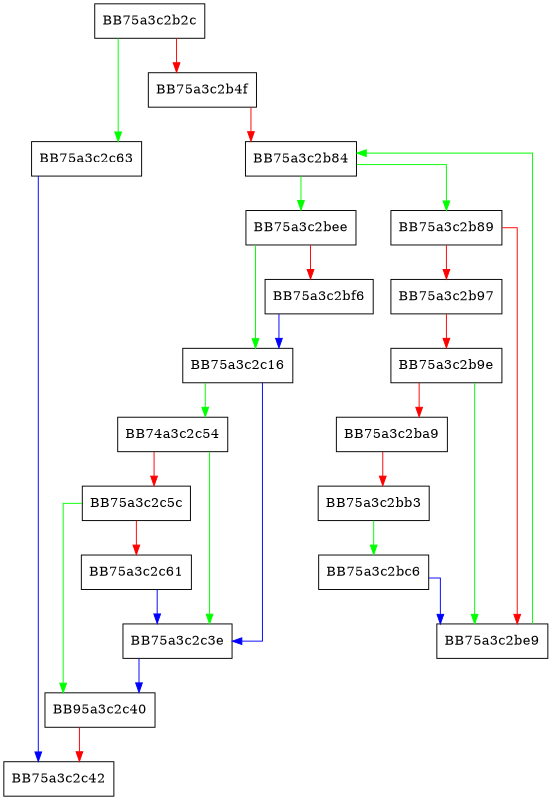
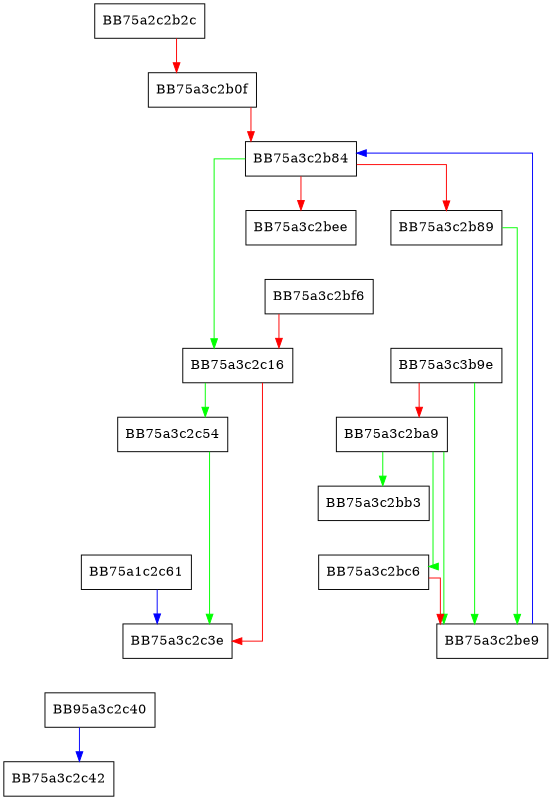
node "BB75a3c2b2c": label "BB75a3c2b2c" -> "BB75a2c2b2c"
node "BB75a3c2b4f": label "BB75a3c2b4f" -> "BB75a3c2b0f"
node "BB75a3c2c63": removed
edge "BB75a3c2b84" -> "BB75a3c2b89": color green -> red
edge "BB75a3c2b84" -> "BB75a3c2bee": color green -> red
edge "BB75a3c2bee" -> "BB75a3c2bf6": removed
edge "BB75a3c2bee" -> "BB75a3c2c16": now "BB75a3c2b84" -> "BB75a3c2c16"
node "BB75a3c2b97": removed
edge "BB75a3c2be9" -> "BB75a3c2b84": color green -> blue
edge "BB75a3c2bf6" -> "BB75a3c2c16": color blue -> red
node "BB75a3c2b9e": label "BB75a3c2b9e" -> "BB75a3c3b9e"
edge "BB75a3c2b89" -> "BB75a3c2be9": color red -> green
node "BB74a3c2c54": label "BB74a3c2c54" -> "BB75a3c2c54"
edge "BB75a3c2ba9" -> "BB75a3c2bb3": color red -> green
node "BB75a3c2c5c": removed
edge "BB75a3c2c16" -> "BB75a3c2c3e": color blue -> red
edge "BB75a3c2bb3" -> "BB75a3c2bc6": now "BB75a3c2ba9" -> "BB75a3c2bc6"
edge "BB75a3c2ba9" -> "BB75a3c2be9": added
node "BB75a3c2c61": label "BB75a3c2c61" -> "BB75a1c2c61"
edge "BB75a3c2bc6" -> "BB75a3c2be9": color blue -> red
edge "BB75a3c2c3e" -> "BB95a3c2c40": removed
edge "BB95a3c2c40" -> "BB75a3c2c42": color red -> blue
